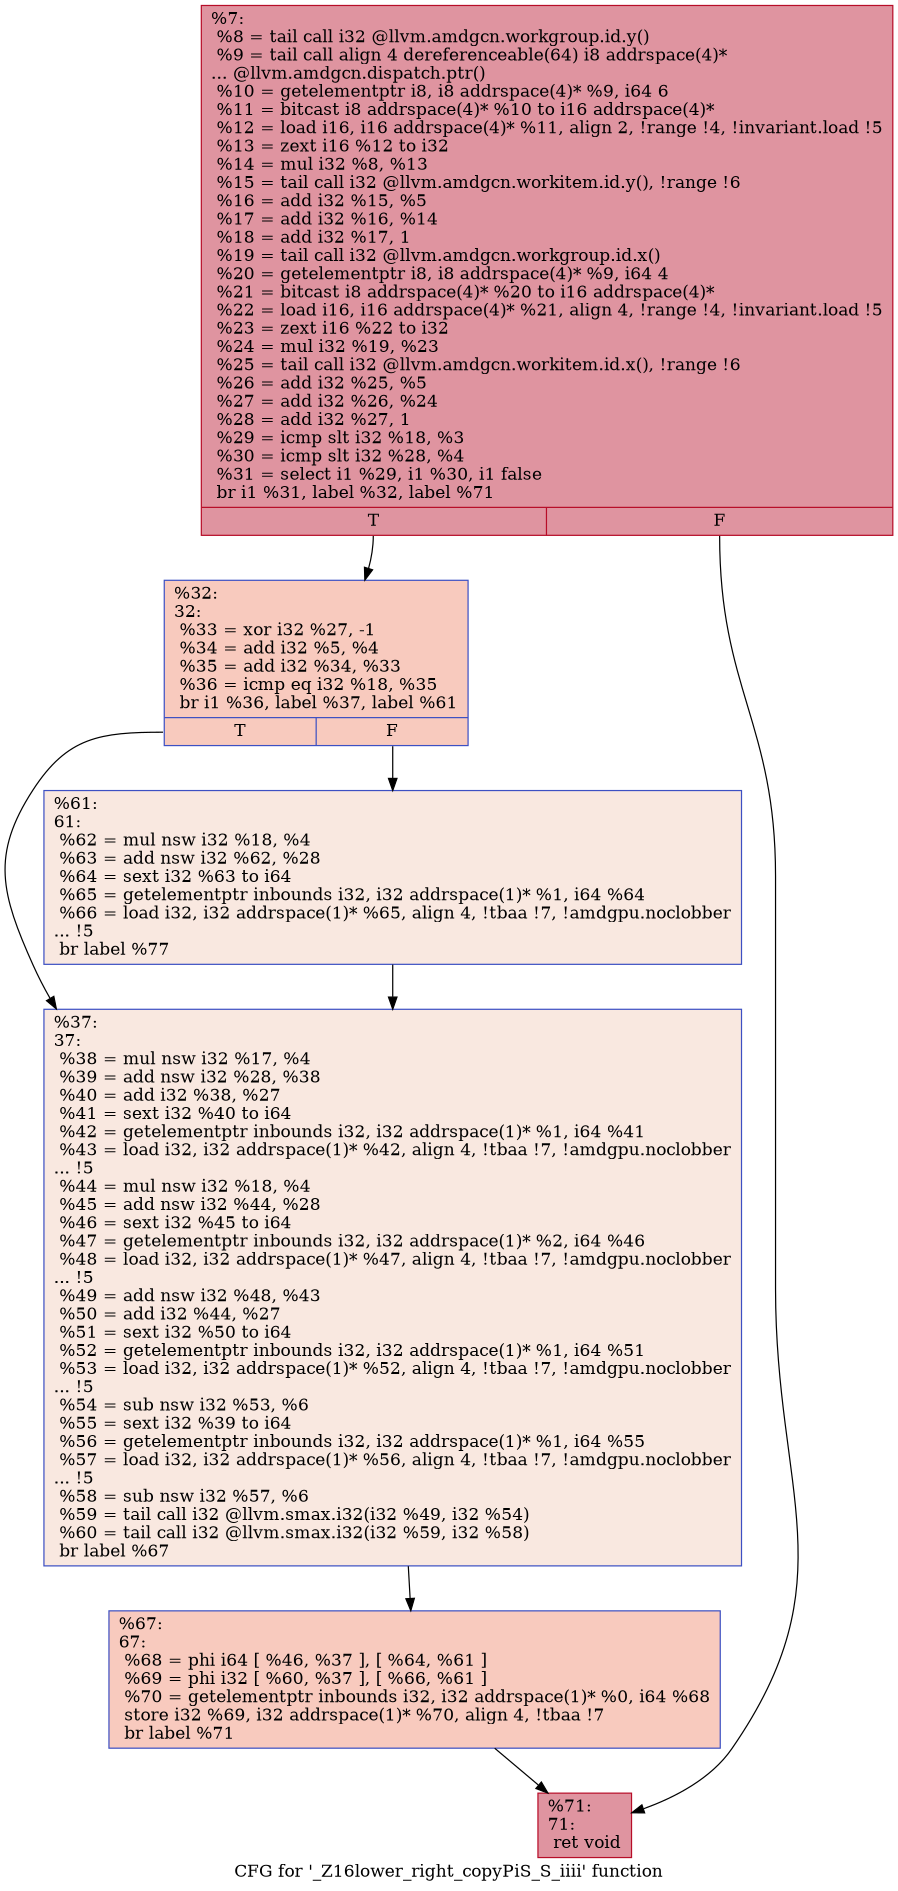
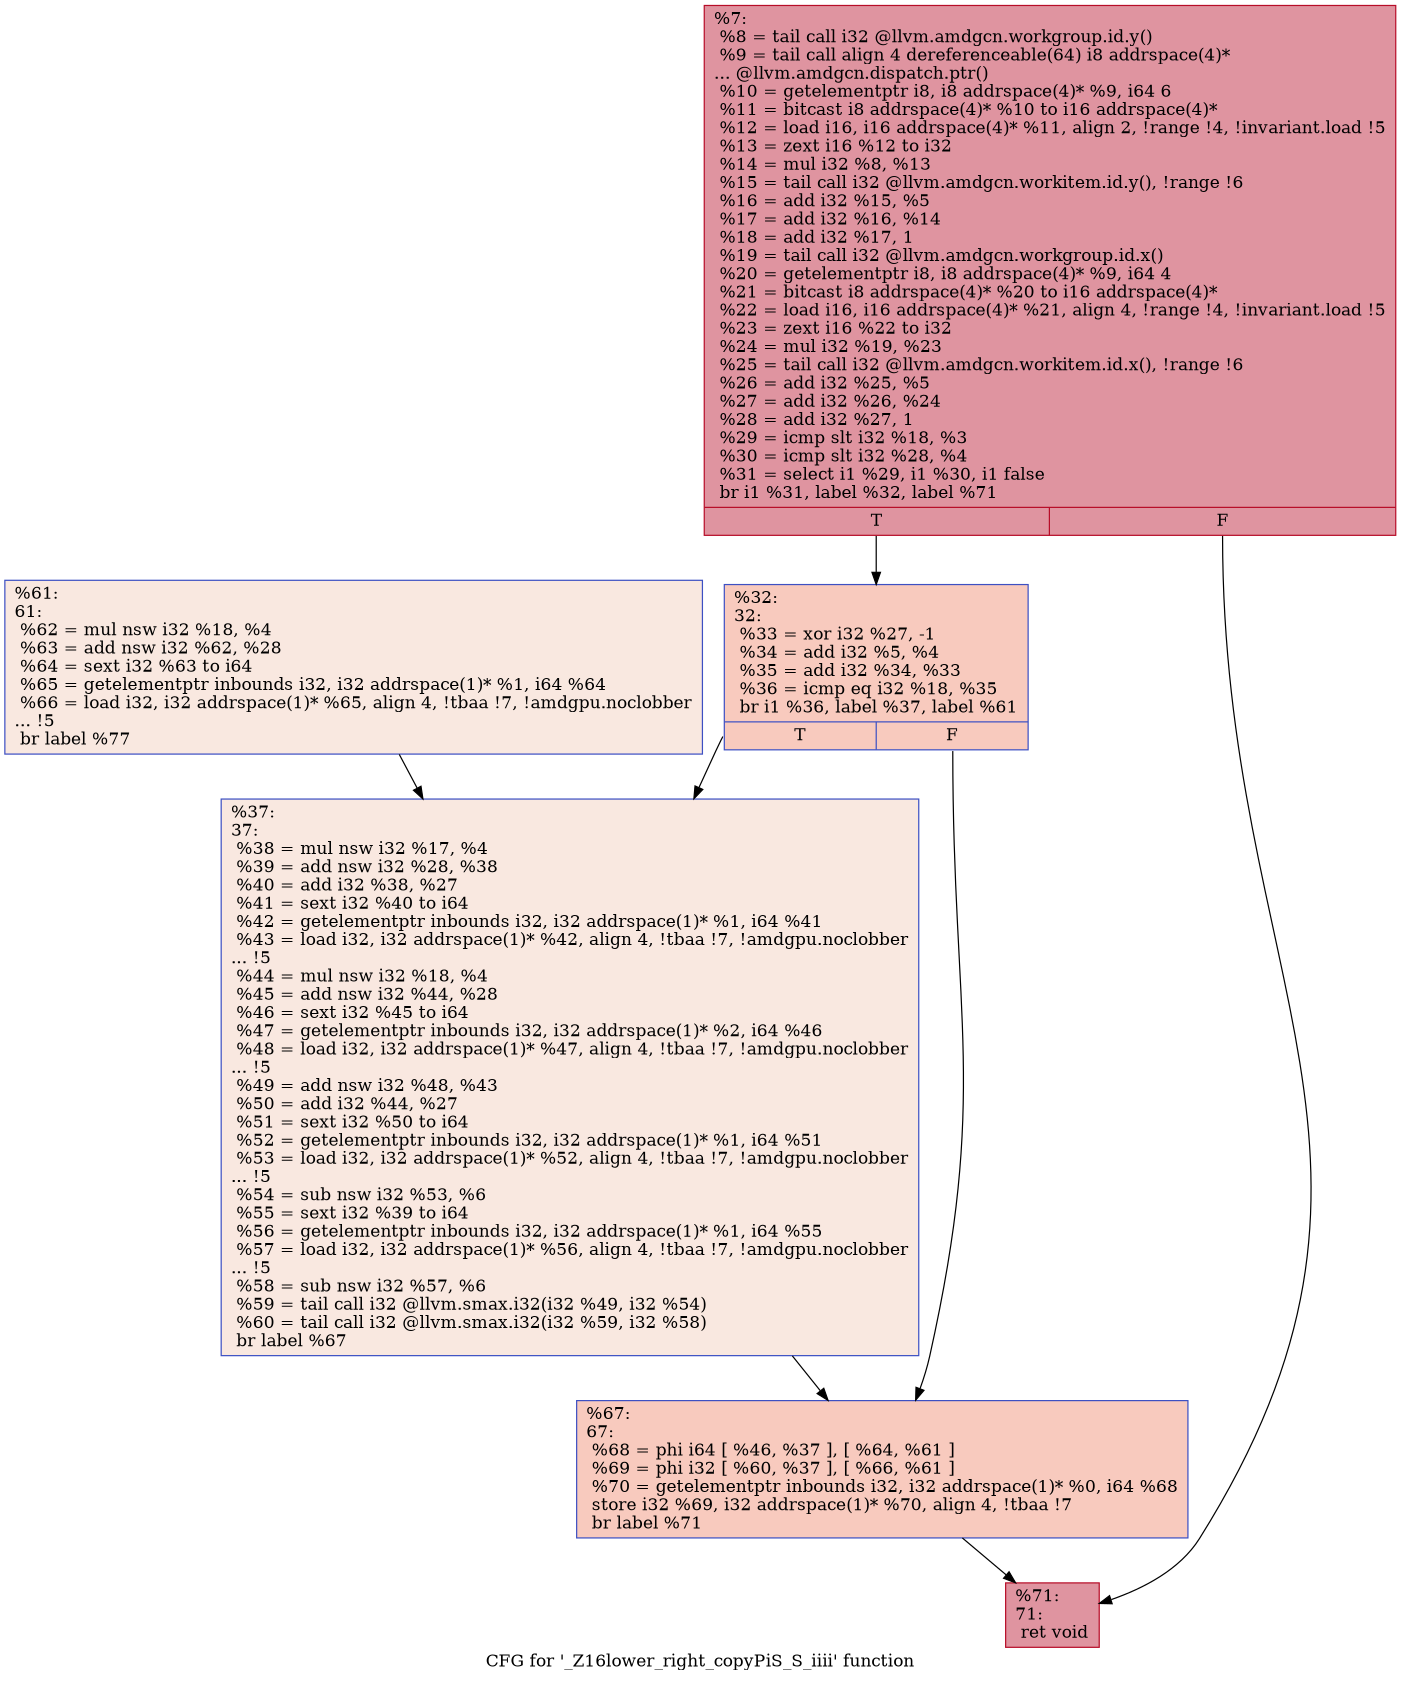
edge "%32:" -> "%61:": now "%32:" -> "%67:"
